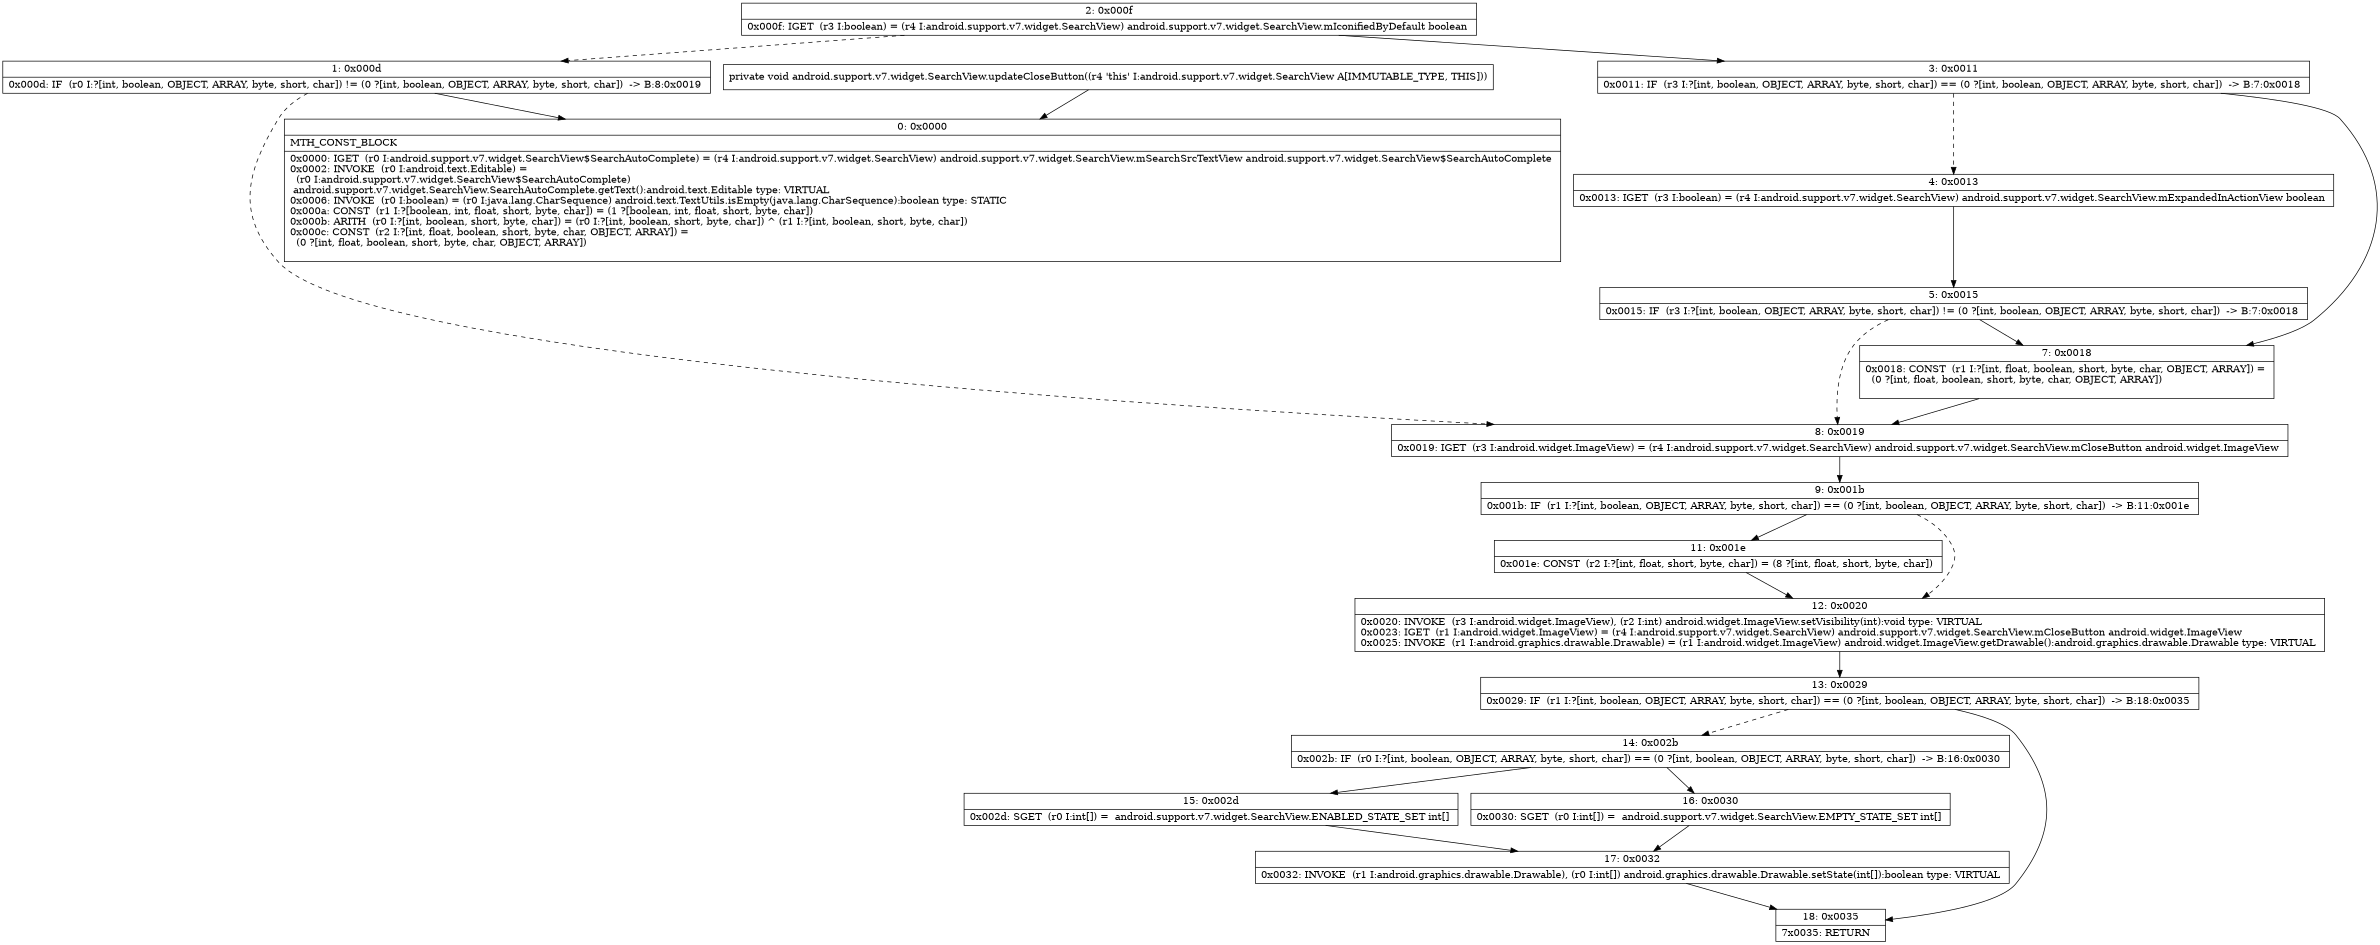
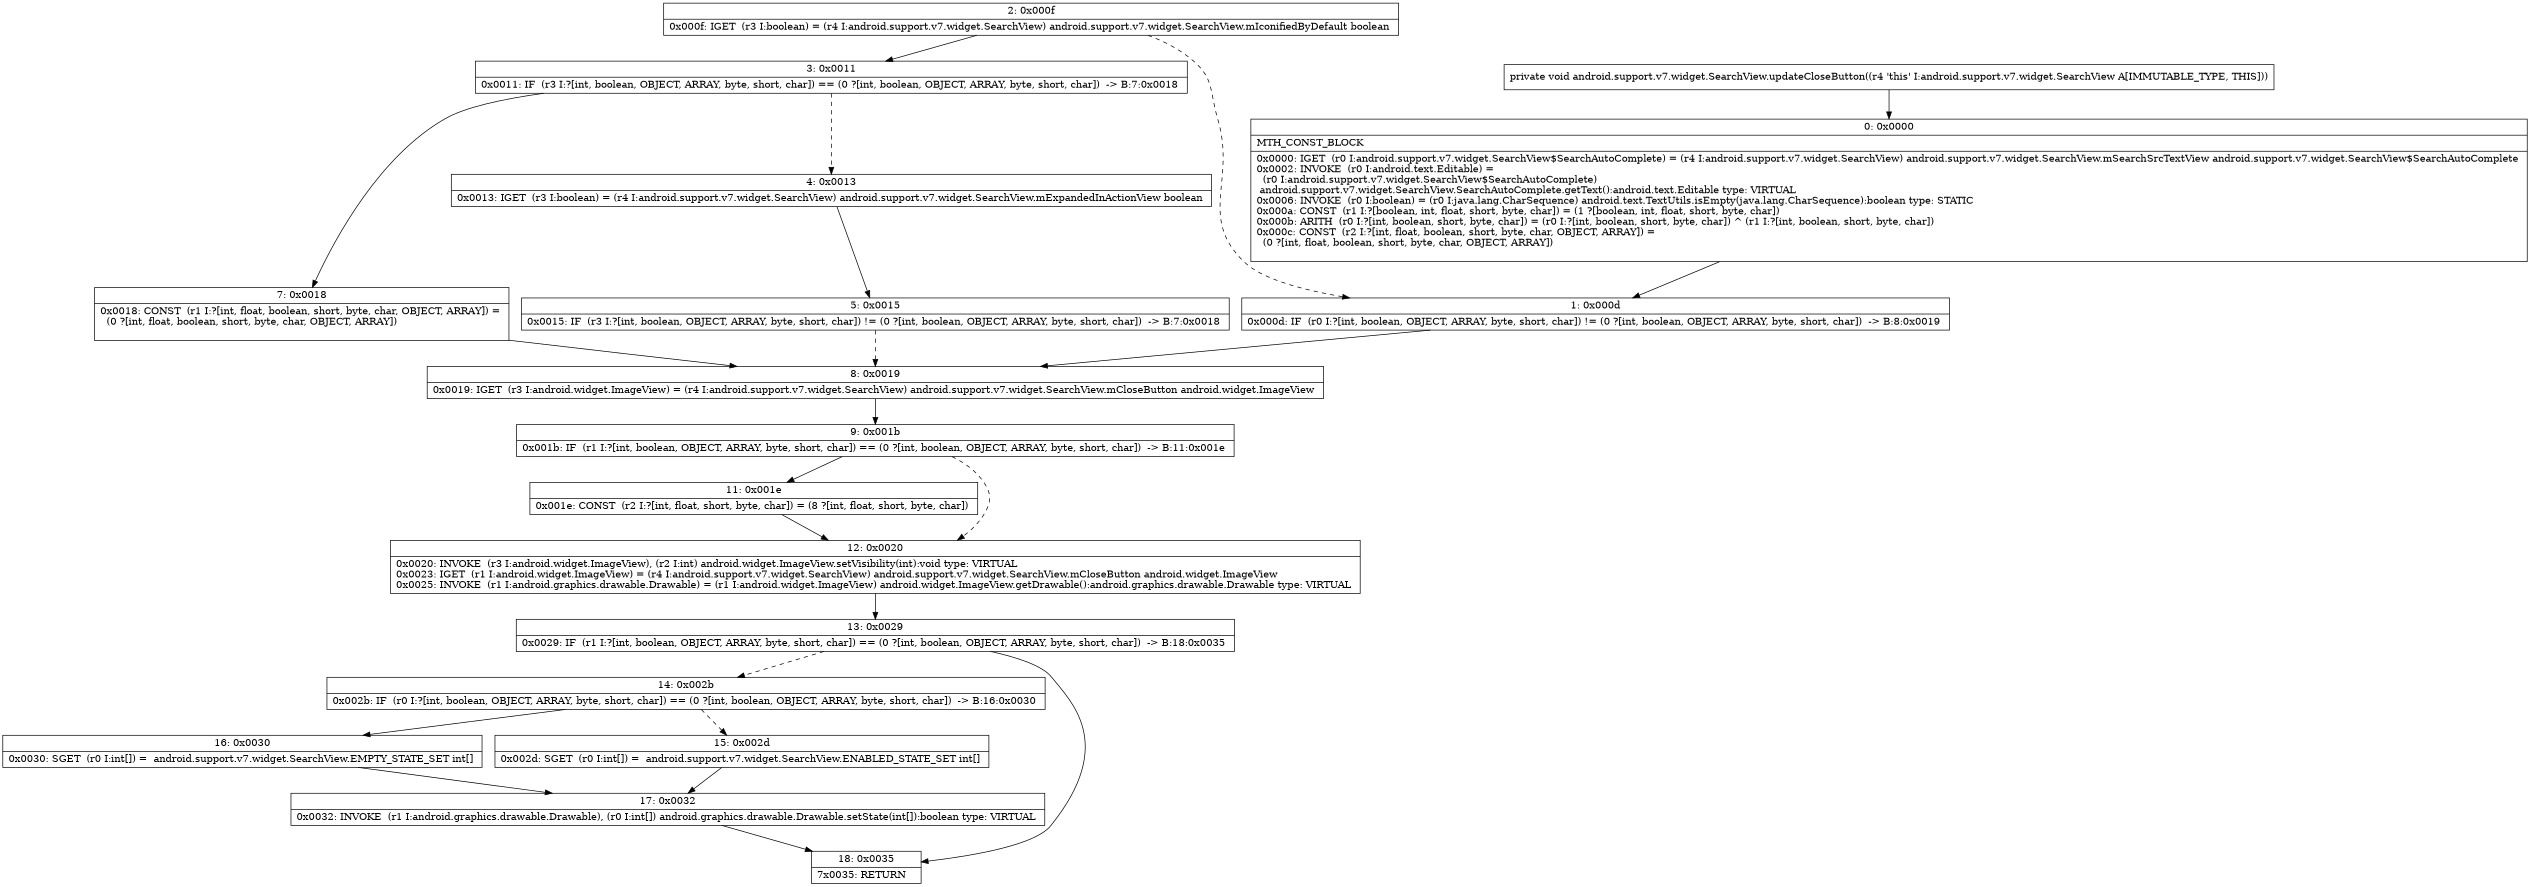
edge "1: 0x000d" -> "0: 0x0000": reversed
edge "5: 0x0015" -> "7: 0x0018": removed
edge "1: 0x000d" -> "8: 0x0019": style dashed -> solid
edge "14: 0x002b" -> "15: 0x002d": style solid -> dashed
